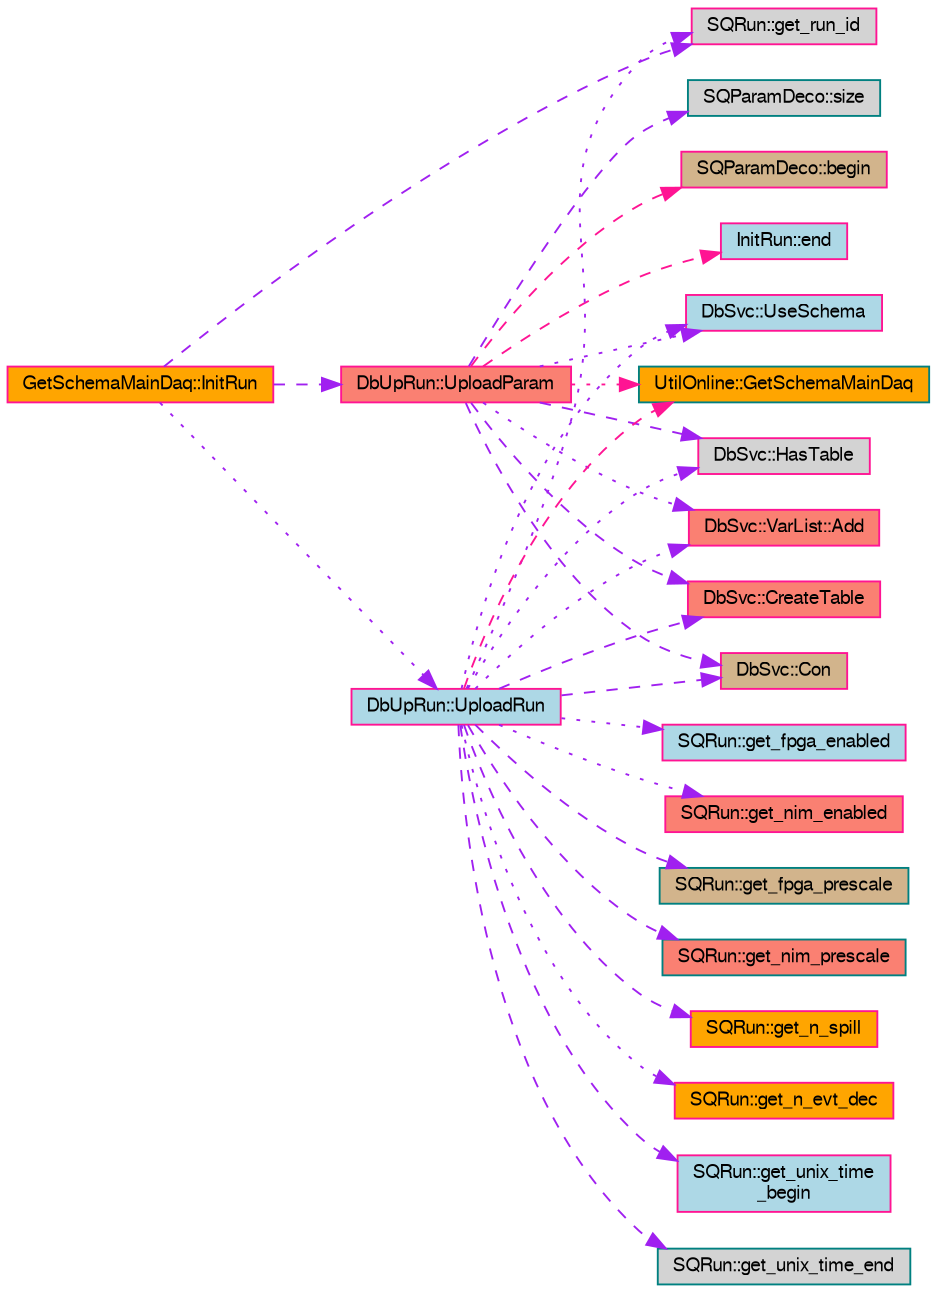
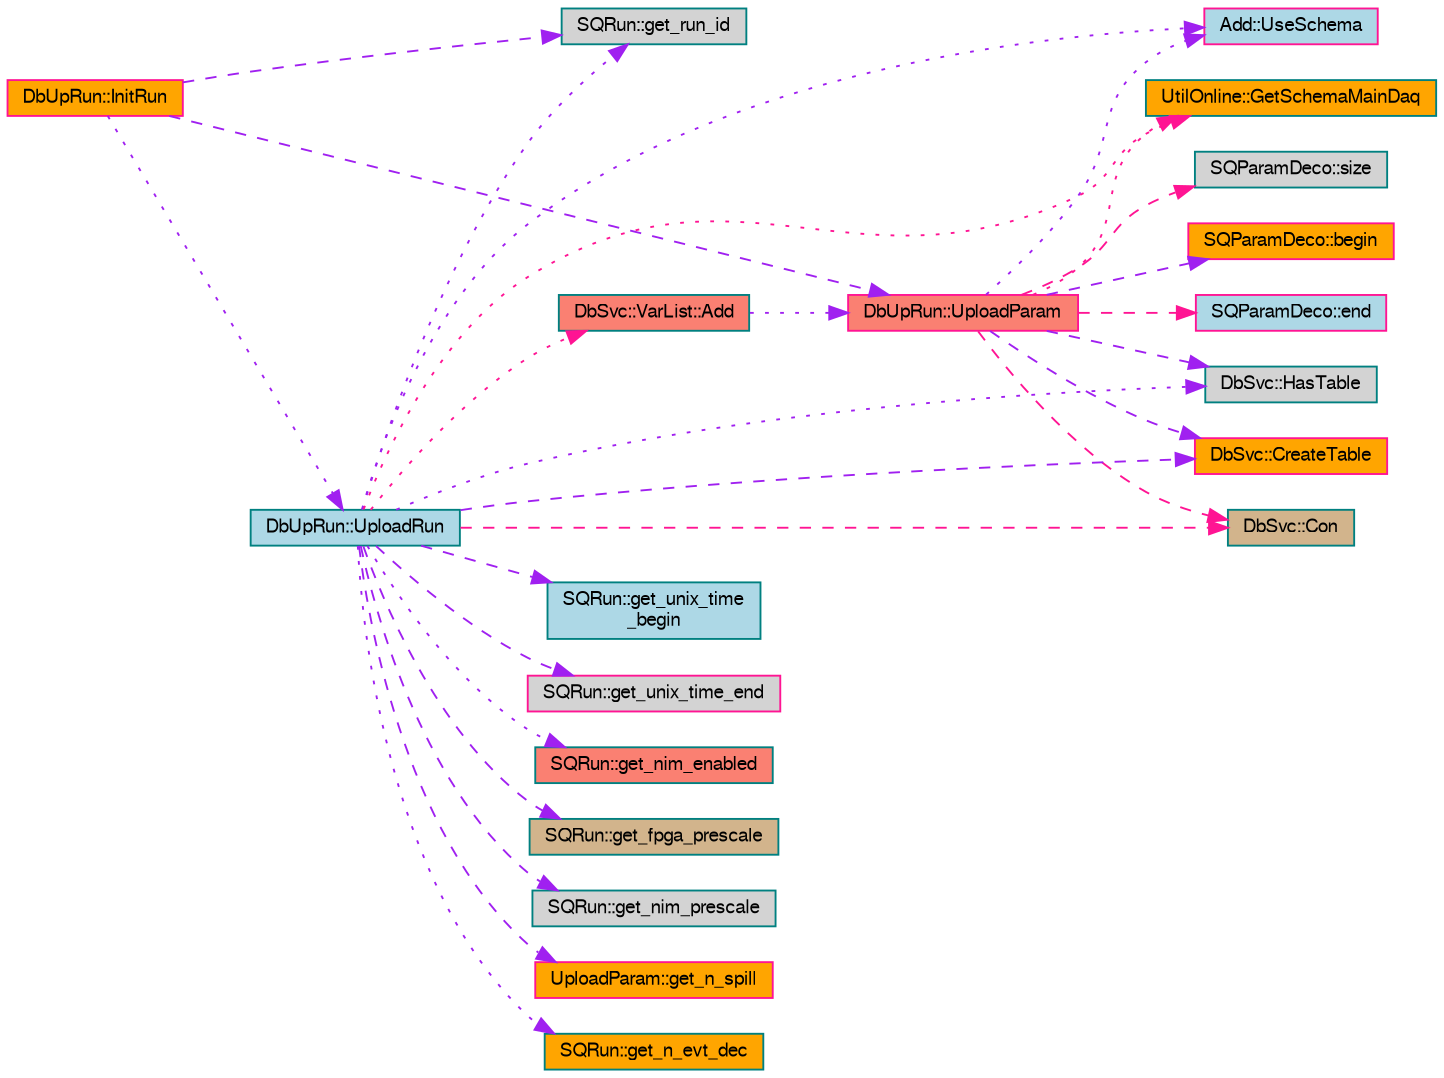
node "SQRun::get_run_id": color deeppink -> teal
node "SQParamDeco::begin": fillcolor tan -> orange
edge "DbUpRun::UploadParam" -> "SQParamDeco::size": color purple -> deeppink
node "InitRun::end": label "InitRun::end" -> "SQParamDeco::end"
edge "DbUpRun::UploadParam" -> "SQParamDeco::begin": color deeppink -> purple
node "DbSvc::UseSchema": label "DbSvc::UseSchema" -> "Add::UseSchema"
node "GetSchemaMainDaq::InitRun": label "GetSchemaMainDaq::InitRun" -> "DbUpRun::InitRun"
node "DbSvc::HasTable": color deeppink -> teal
edge "DbUpRun::UploadParam" -> "DbSvc::VarList::Add": reversed
edge "DbUpRun::UploadRun" -> "UtilOnline::GetSchemaMainDaq": style dashed -> dotted
node "DbSvc::VarList::Add": color deeppink -> teal
edge "DbUpRun::UploadParam" -> "DbSvc::Con": color purple -> deeppink
node "DbSvc::CreateTable": fillcolor salmon -> orange
edge "DbUpRun::UploadRun" -> "DbSvc::VarList::Add": color purple -> deeppink
node "DbSvc::Con": color deeppink -> teal
edge "DbUpRun::UploadRun" -> "DbSvc::Con": color purple -> deeppink
node "DbUpRun::UploadRun": color deeppink -> teal
node "SQRun::get_fpga_enabled": removed
node "SQRun::get_nim_enabled": color deeppink -> teal
node "SQRun::get_nim_prescale": fillcolor salmon -> lightgrey
node "SQRun::get_n_spill": label "SQRun::get_n_spill" -> "UploadParam::get_n_spill"
node "SQRun::get_n_evt_dec": color deeppink -> teal
node "SQRun::get_unix_time _begin": color deeppink -> teal
node "SQRun::get_unix_time_end": color teal -> deeppink
